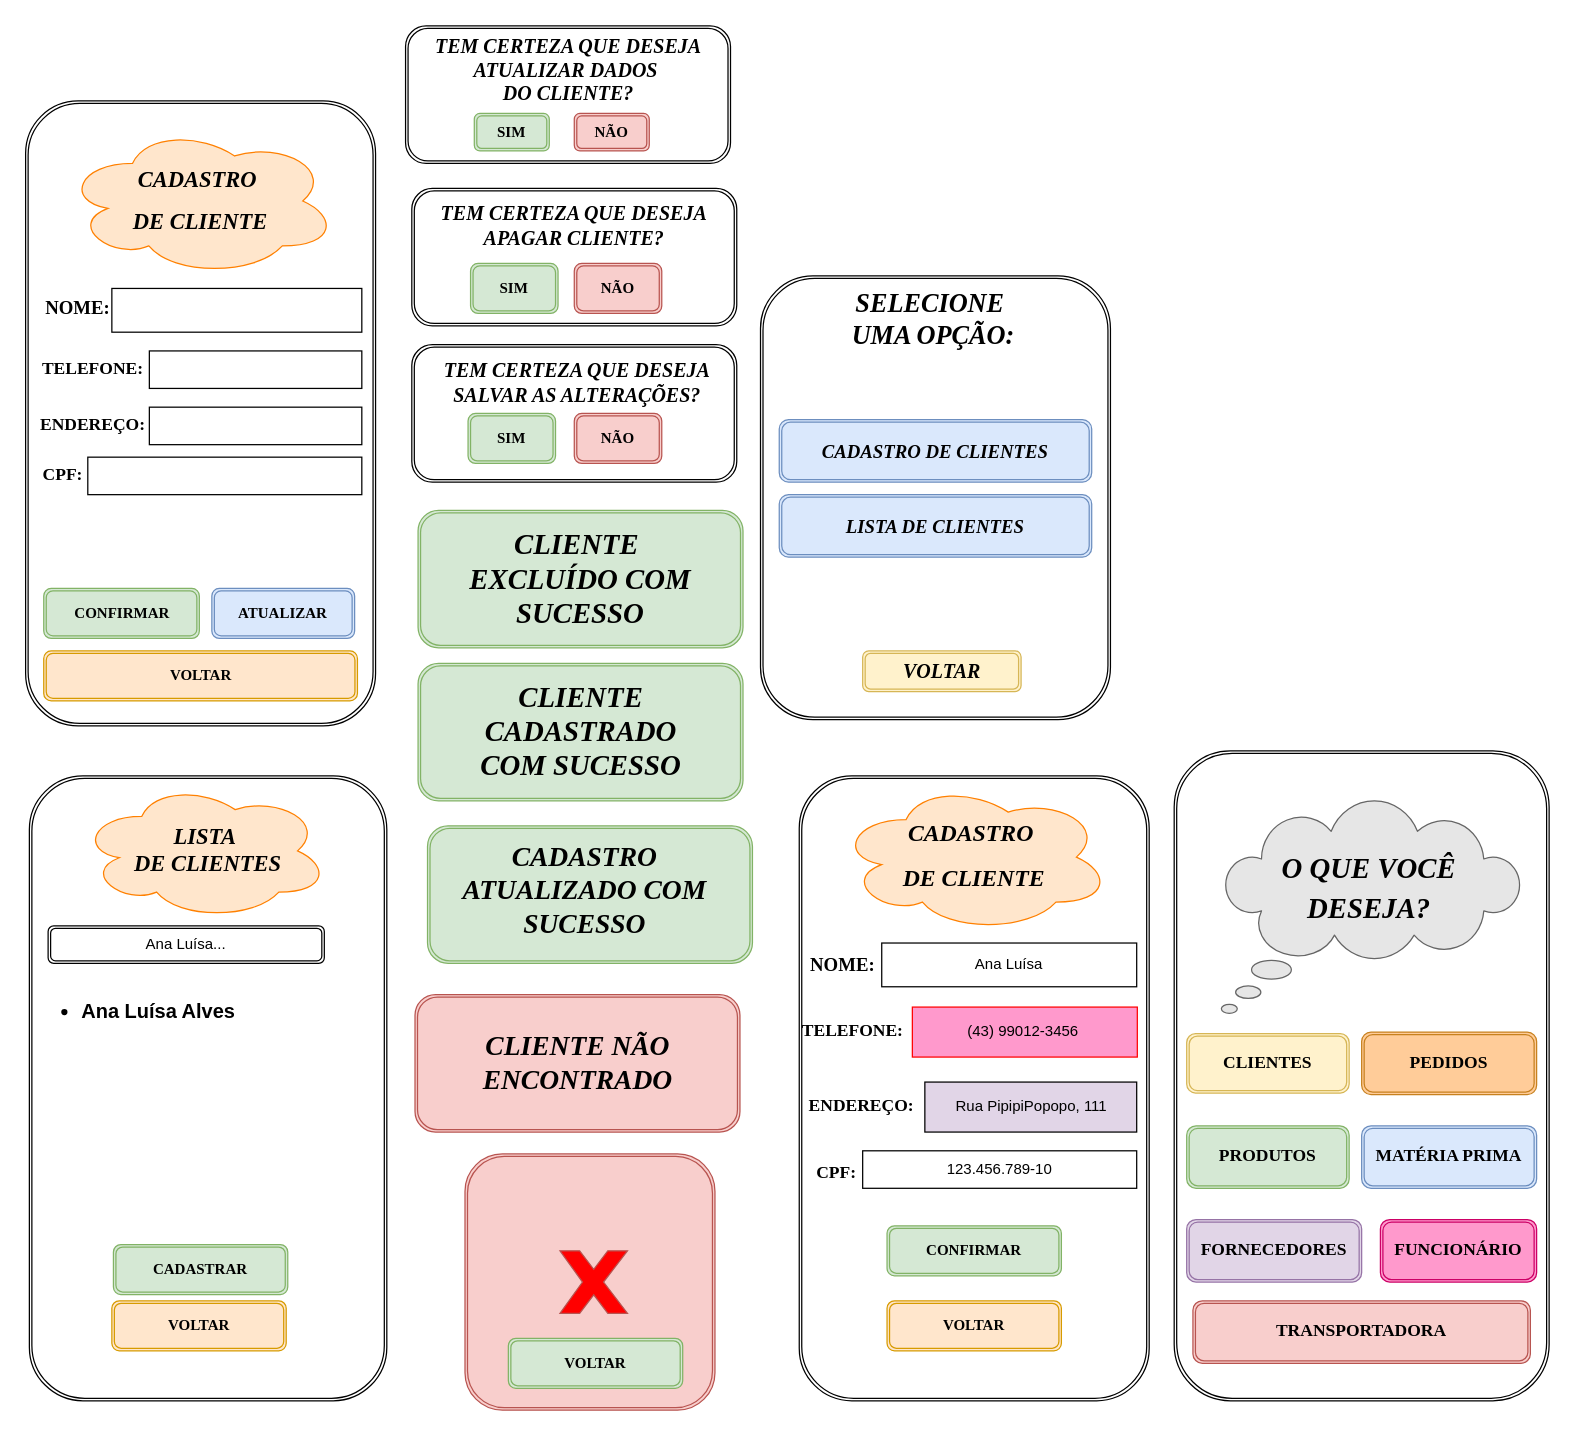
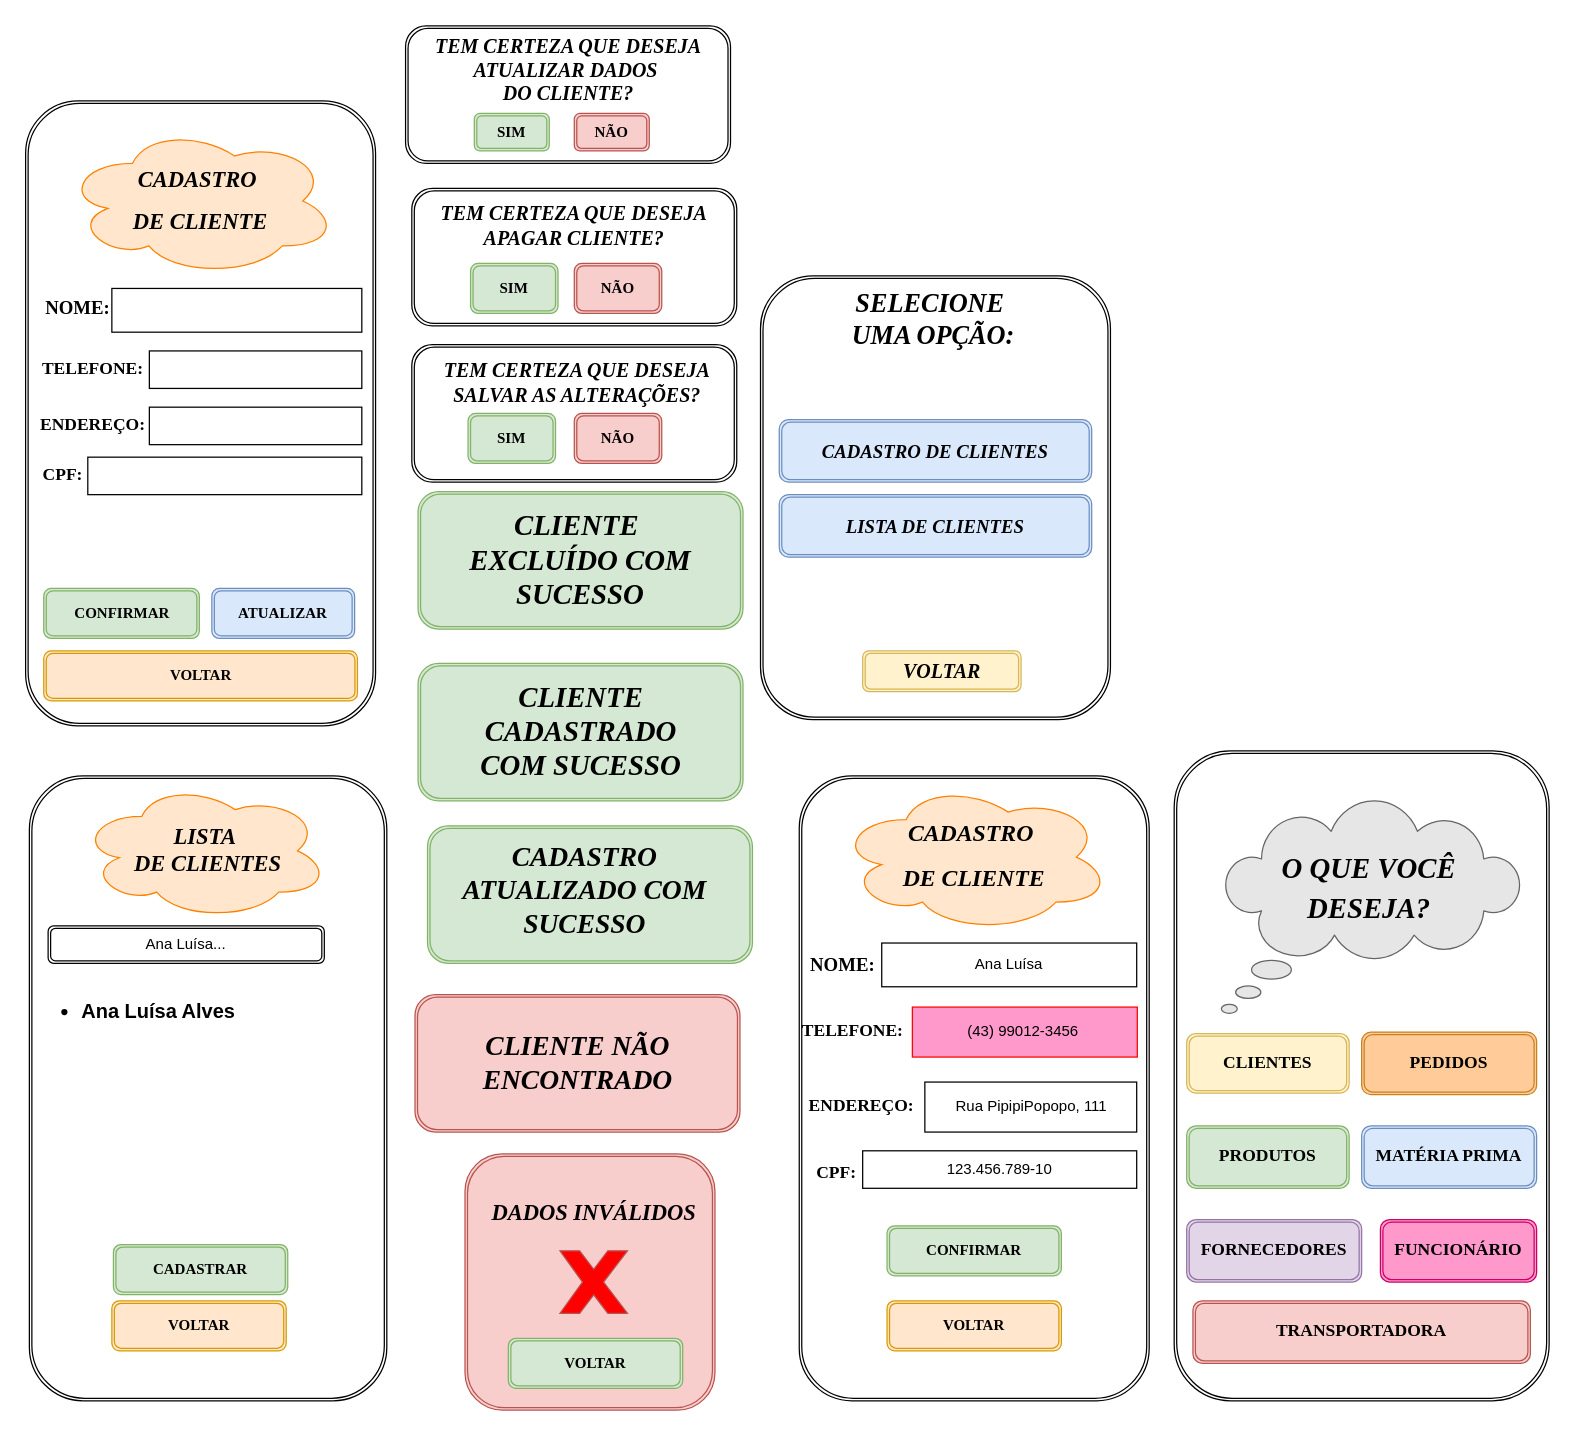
node "CLIENTE EXCLUÍDO COM SUCESSO": moved (581, 579) -> (581, 560)
node "Rua PipipiPopopo, 111": fillcolor #e1d5e7 -> #ffffff
node "DADOS INVÁLIDOS": added
